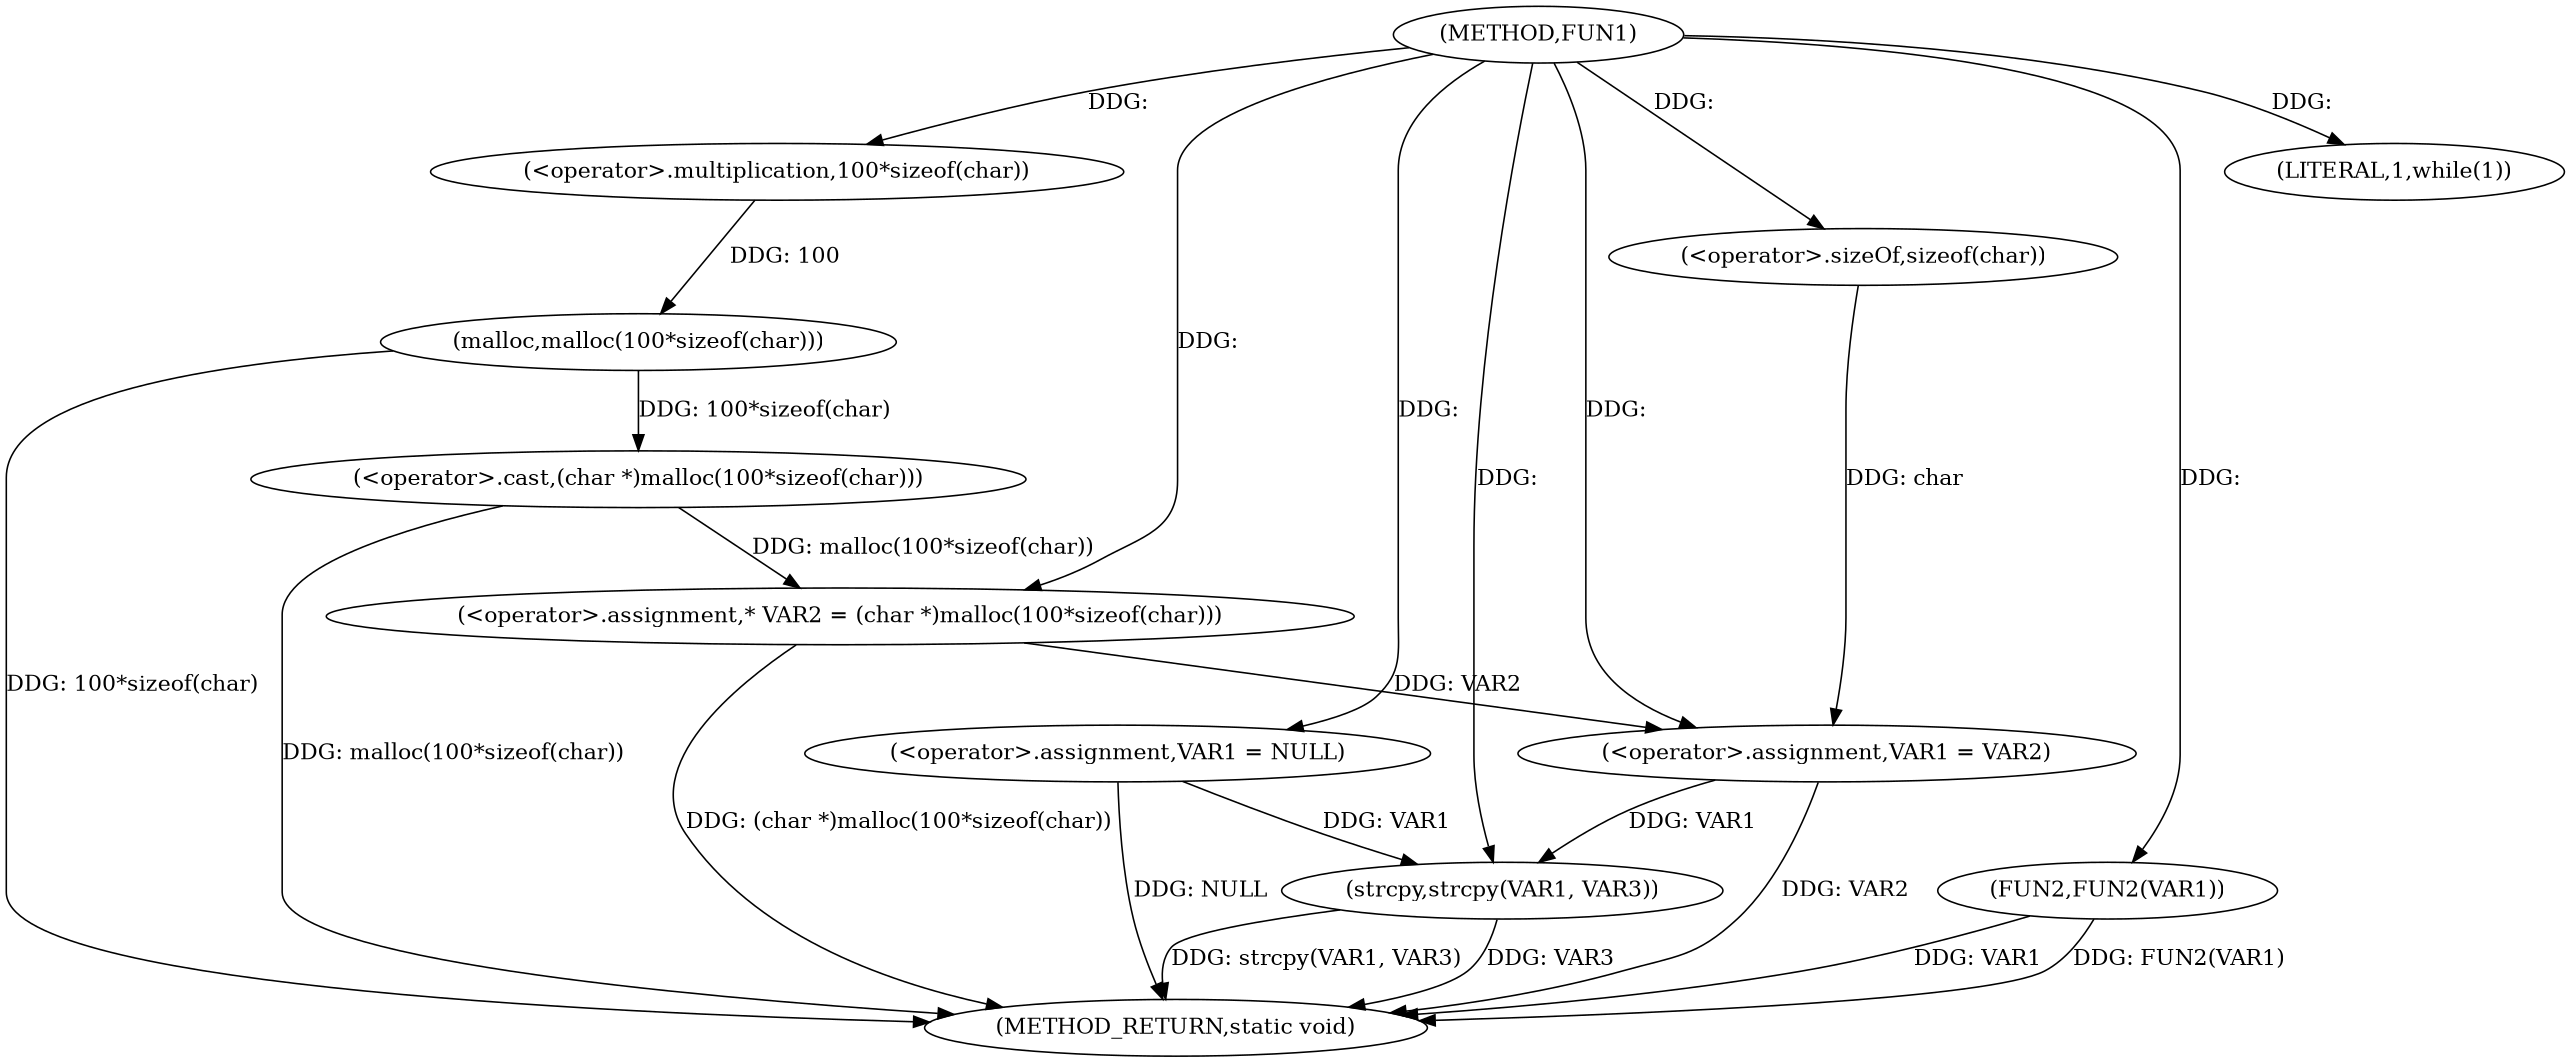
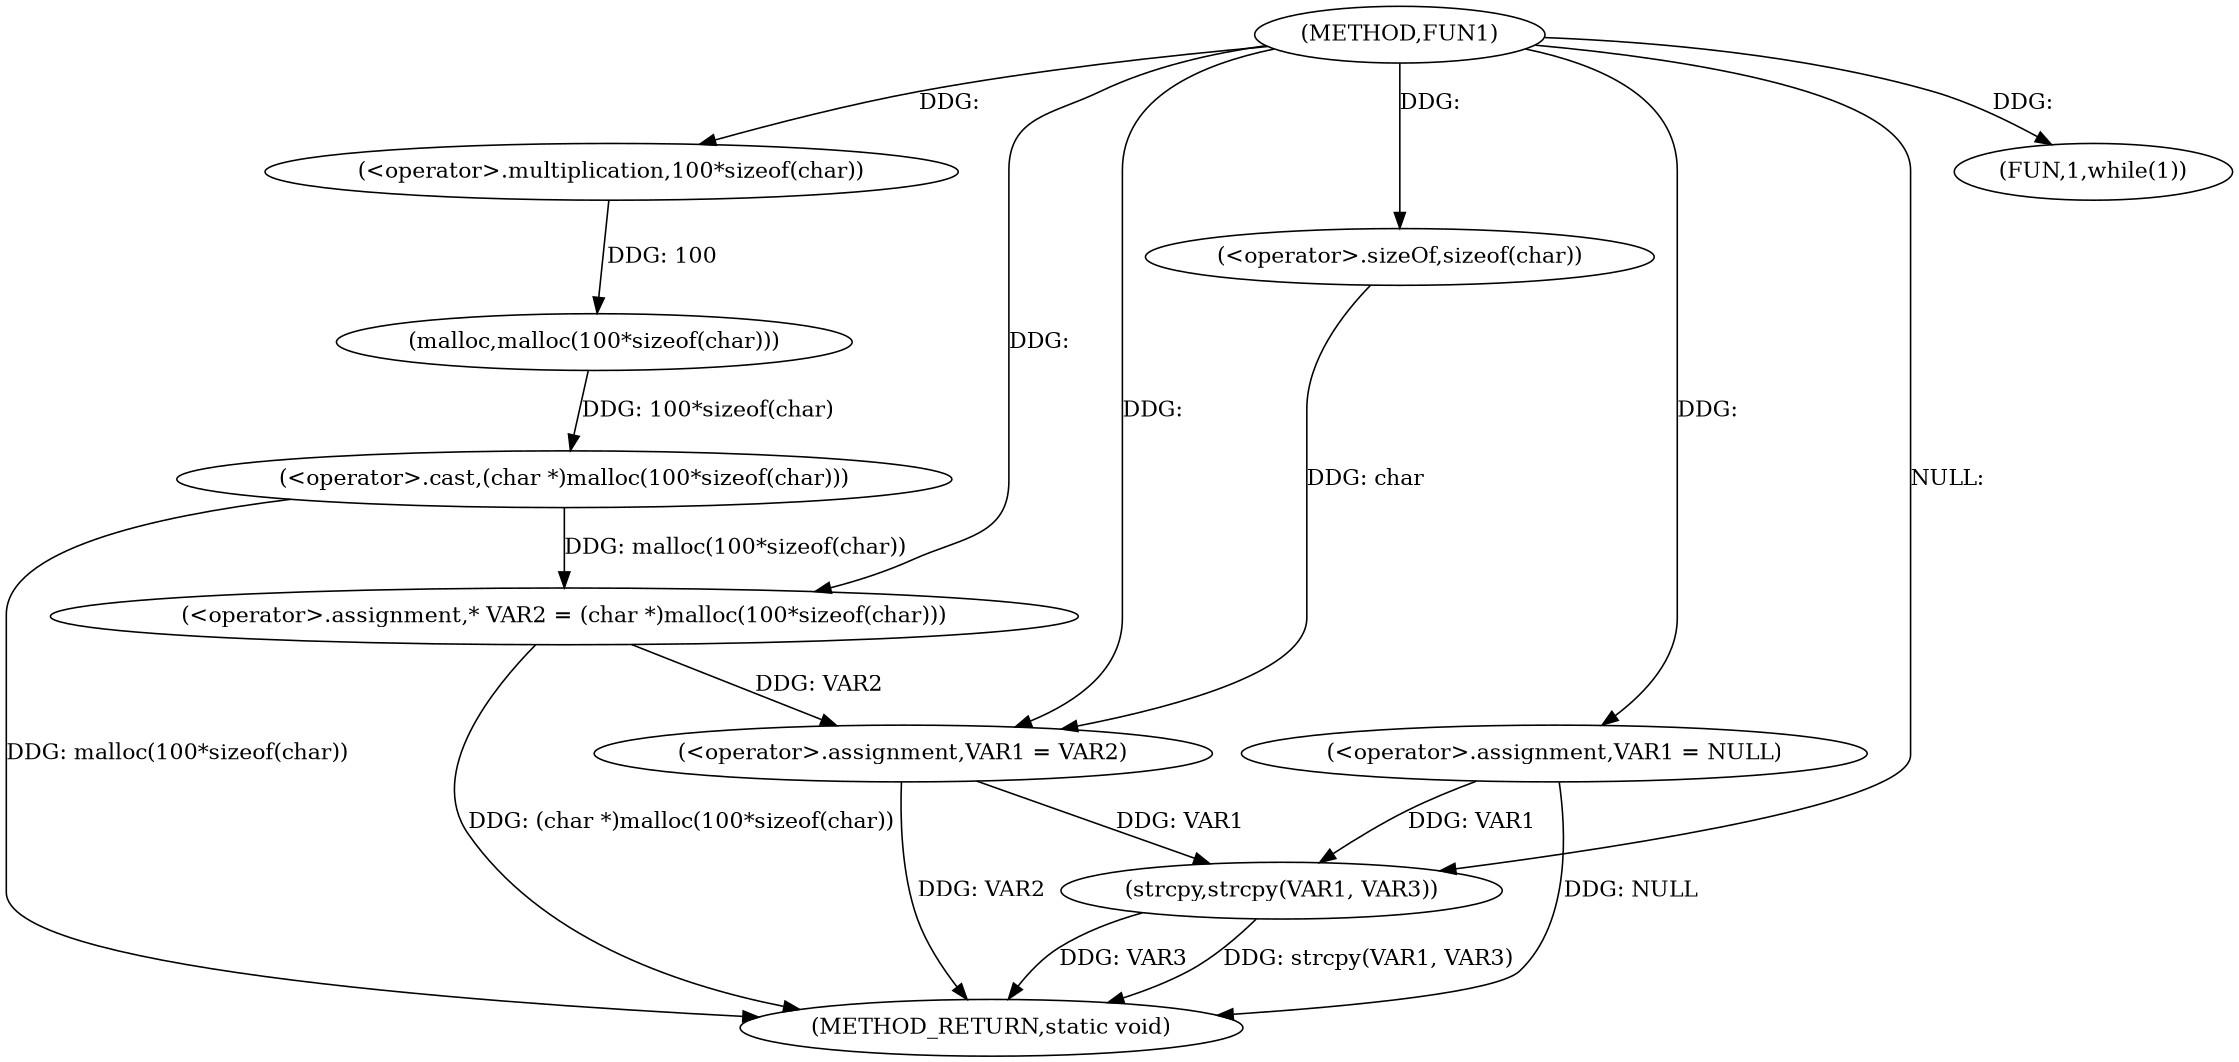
node "(LITERAL,1,while(1))": label "(LITERAL,1,while(1))" -> "(FUN,1,while(1))"
edge "(METHOD,FUN1)" -> "(strcpy,strcpy(VAR1, VAR3))": label "DDG: " -> "NULL: "
node "(FUN2,FUN2(VAR1))": removed
edge "(malloc,malloc(100*sizeof(char)))" -> "(METHOD_RETURN,static void)": removed, label "DDG: 100*sizeof(char)"
